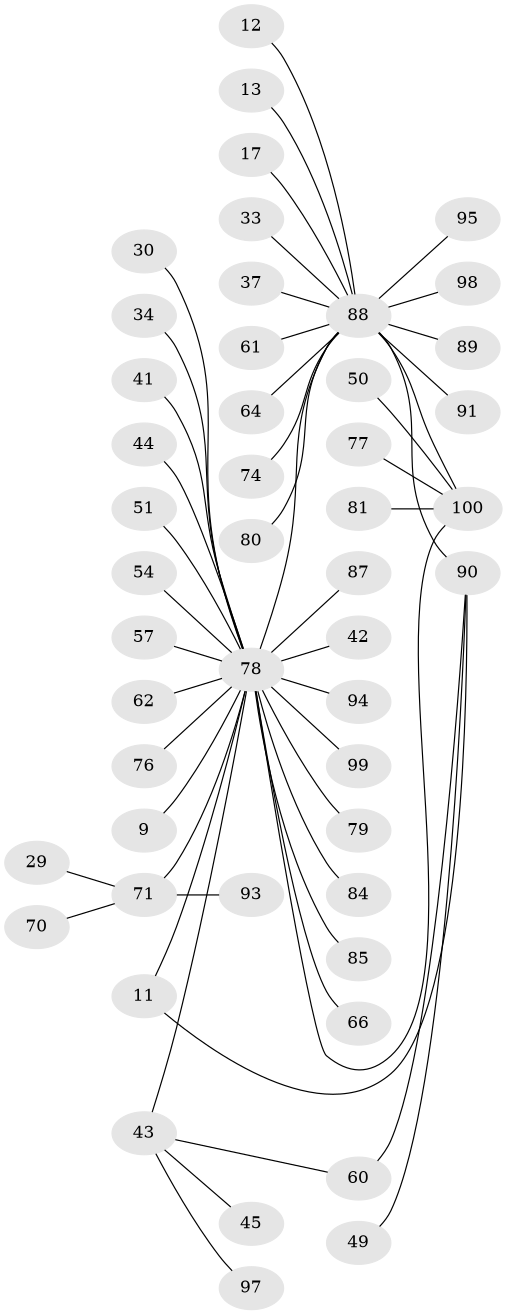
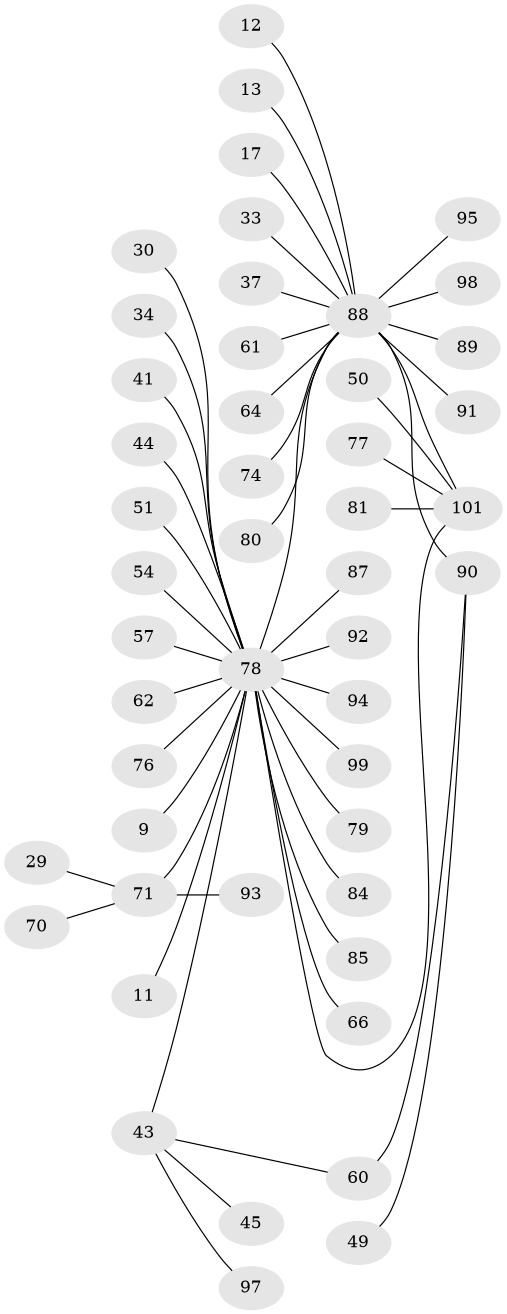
node "100": label "100" -> "101"
node "42": label "42" -> "92"
edge "90" -- "11": removed
